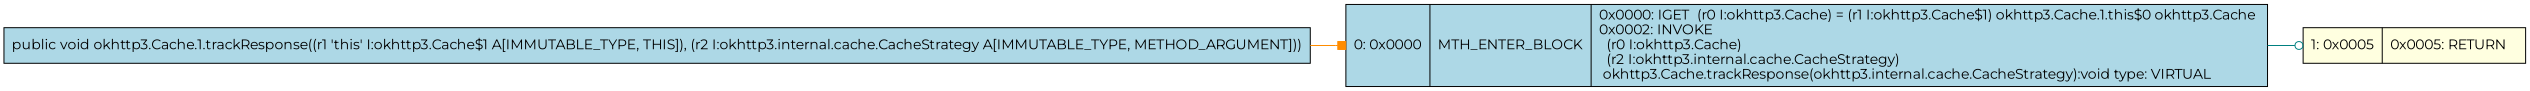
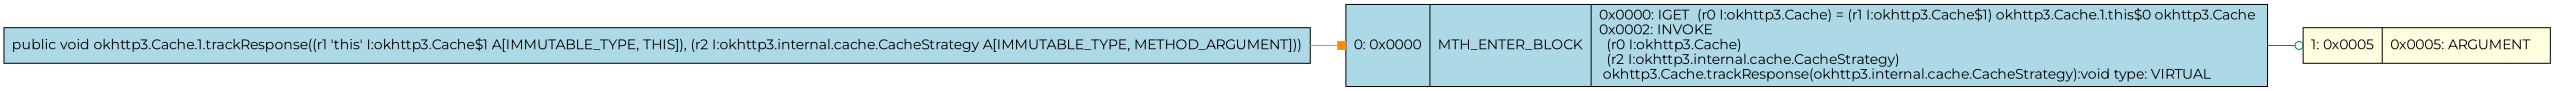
node "1: 0x0005": text "0x0005: RETURN" -> "0x0005: ARGUMENT"
